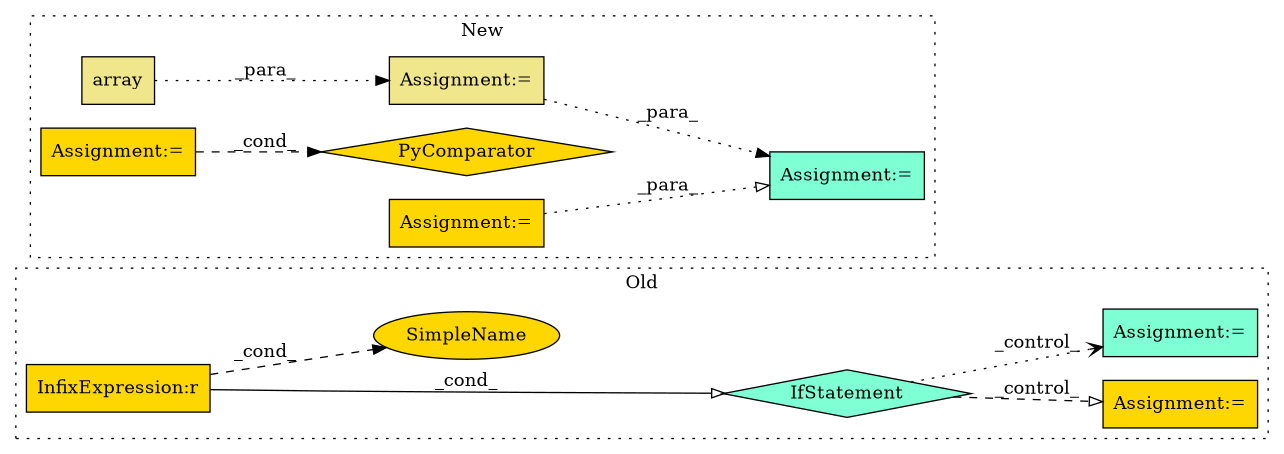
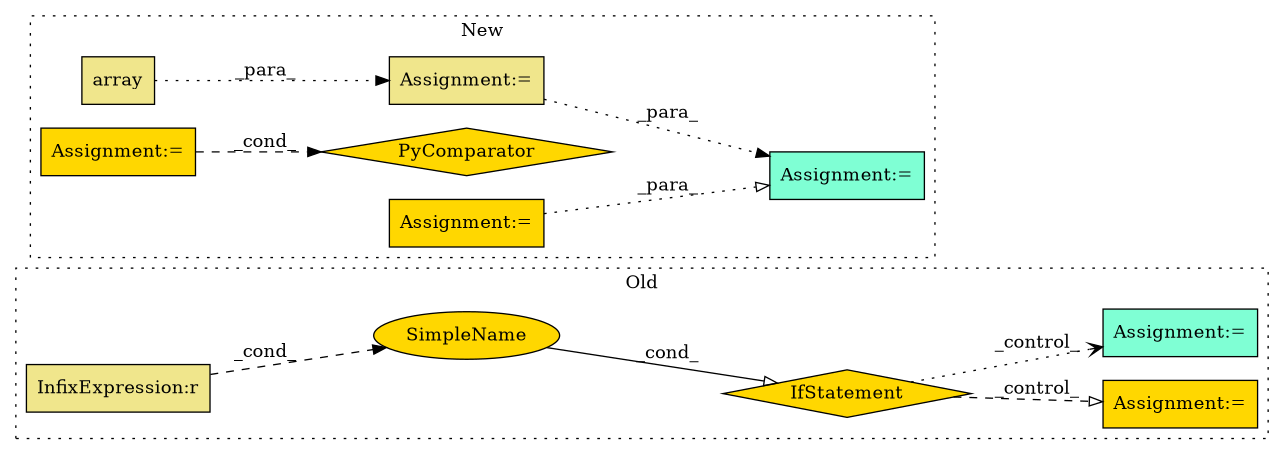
node "InfixExpression:r": fillcolor gold -> khaki
edge "InfixExpression:r" -> "IfStatement": now "SimpleName" -> "IfStatement"
node "IfStatement": fillcolor aquamarine -> gold
